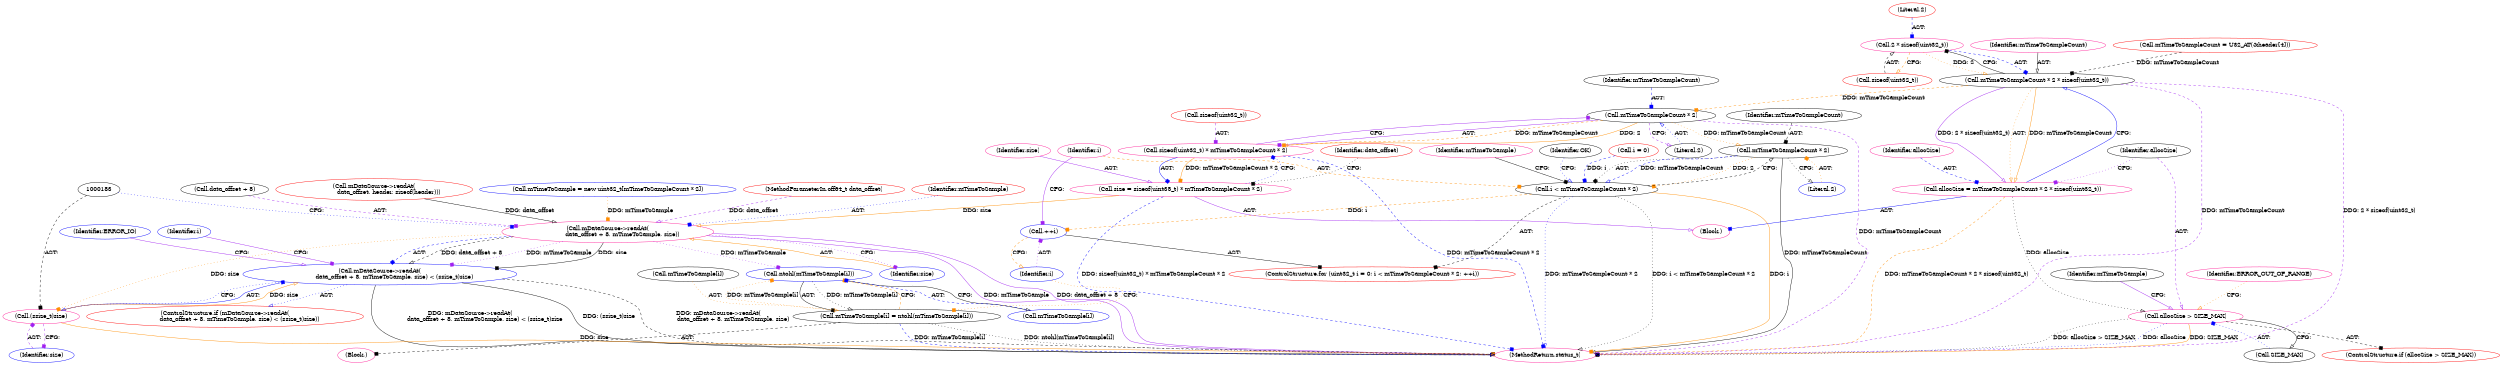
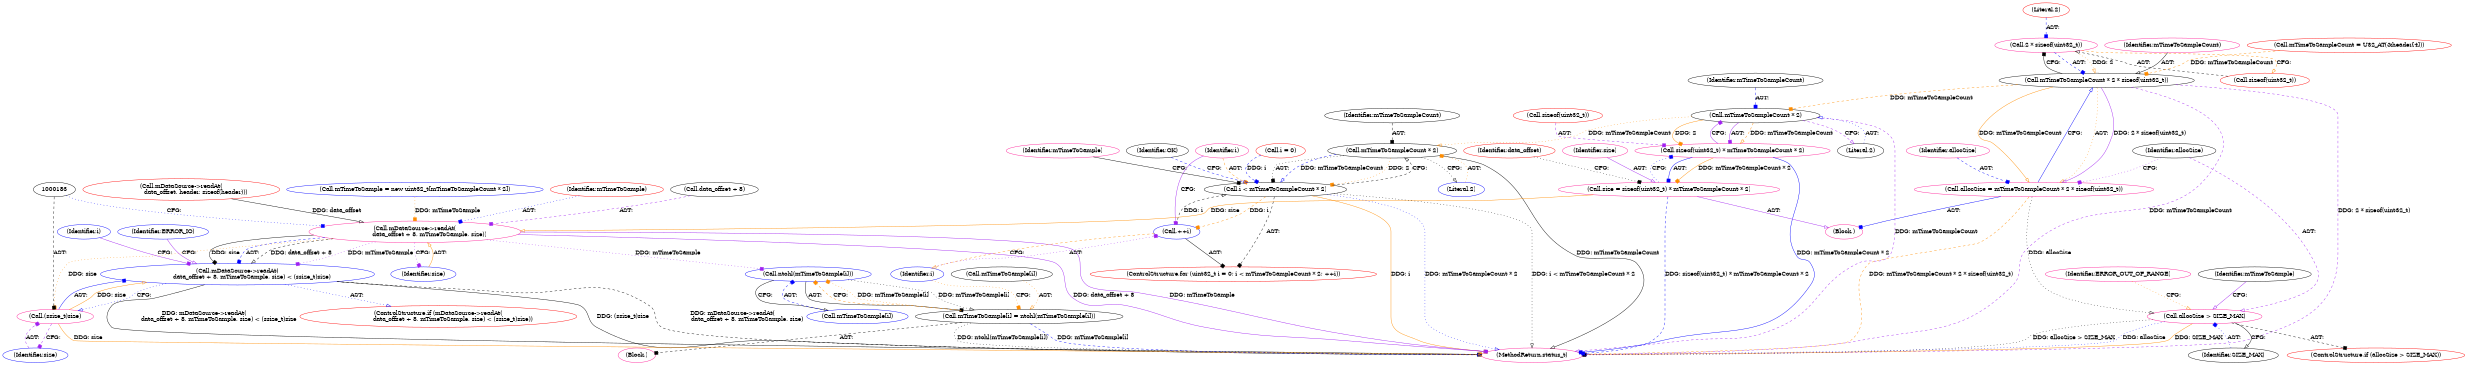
edge "(Call,mTimeToSampleCount = U32_AT(&header[4]))" -> "(Call,mTimeToSampleCount * 2 * sizeof(uint32_t))": color black -> darkorange
edge "(Identifier,OK)" -> "(Call,i < mTimeToSampleCount * 2)": style dotted -> dashed
node "(MethodParameterIn,off64_t data_offset)": removed
node "(Call,size = sizeof(uint35_t) * mTimeToSampleCount * 2)": label "(Call,size = sizeof(uint35_t) * mTimeToSampleCount * 2)" -> "(Call,size = sizeof(uint32_t) * mTimeToSampleCount * 2)"
edge "(Call,++i)" -> "(Call,i < mTimeToSampleCount * 2)": added, label "DDG: i"
edge "(Call,sizeof(uint32_t) * mTimeToSampleCount * 2)" -> "(MethodReturn,status_t)": style dashed -> solid
node "(Call,SIZE_MAX)": label "(Call,SIZE_MAX)" -> "(Identifier,SIZE_MAX)"
